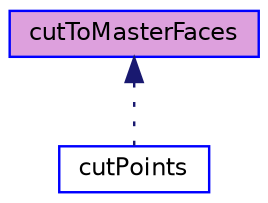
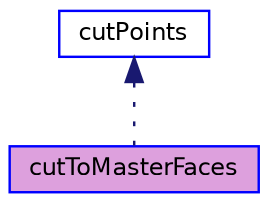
edge "cutPoints" -> "cutToMasterFaces": reversed
